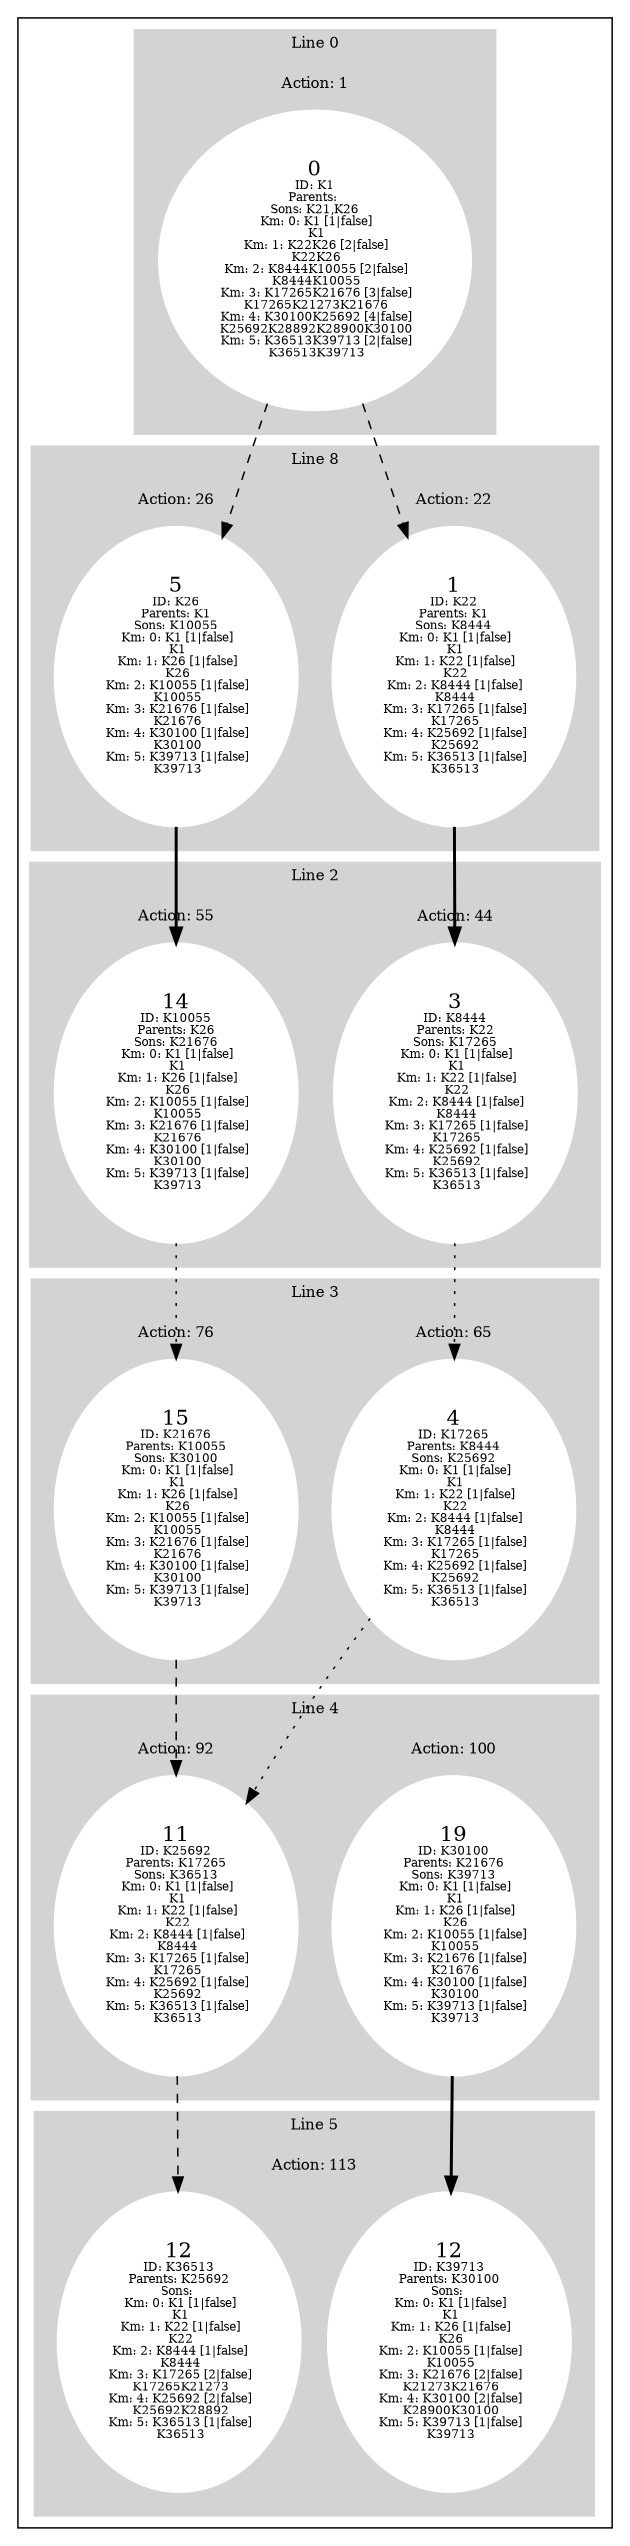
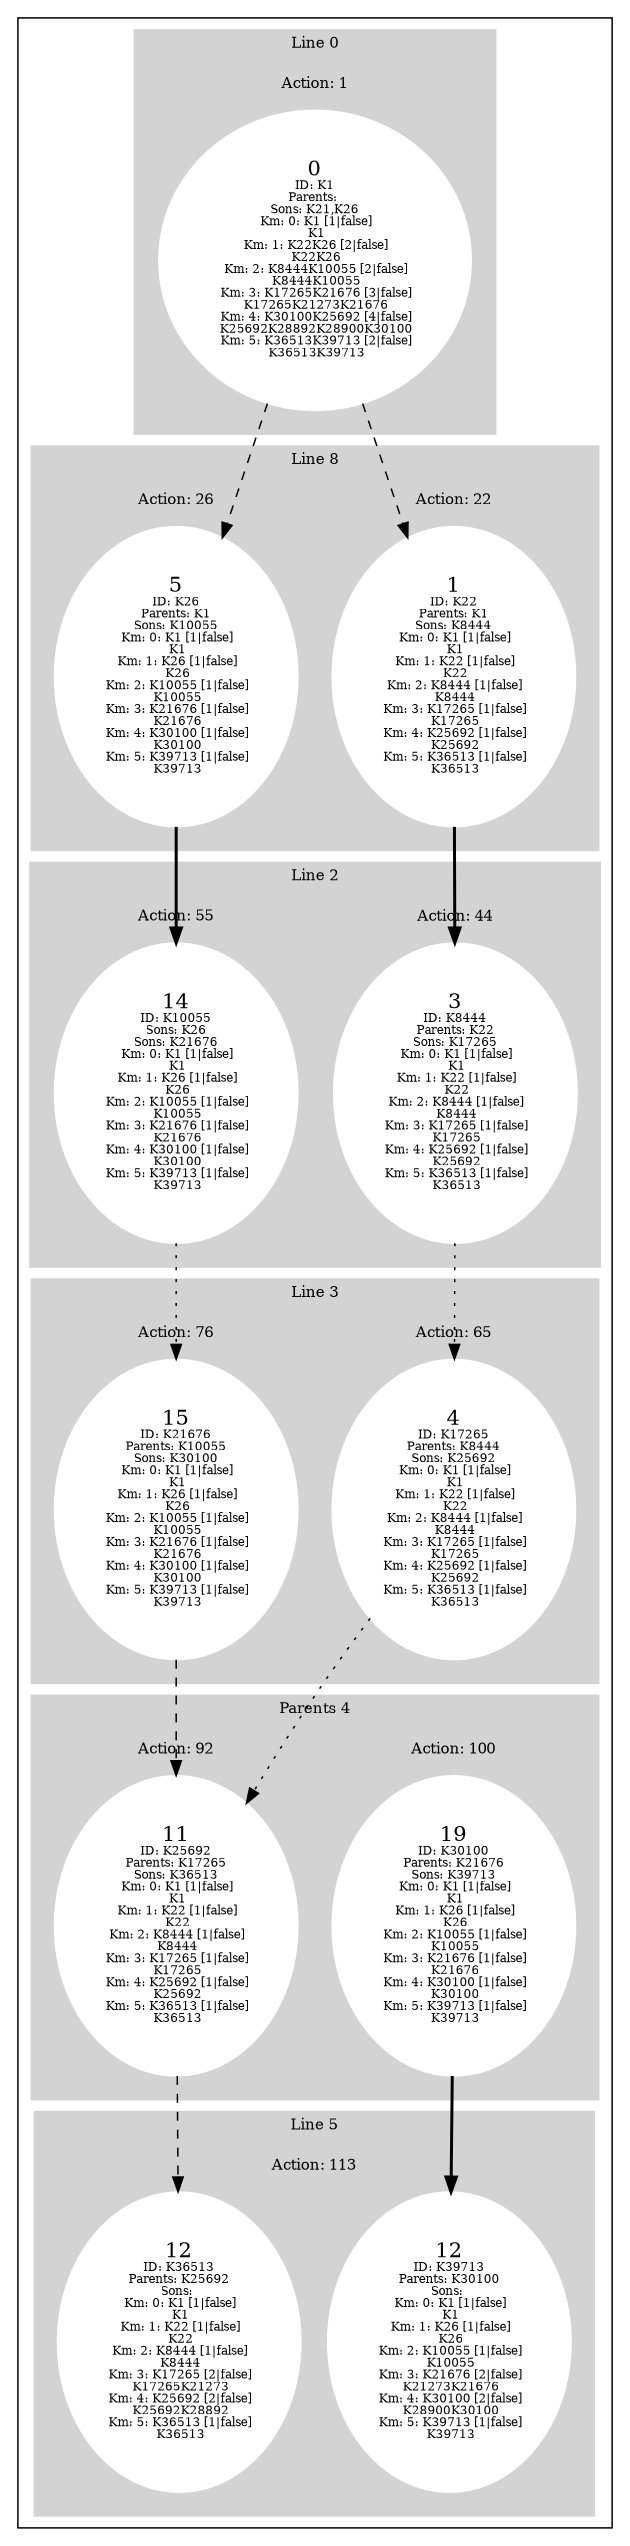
node "14": text "Parents: K26" -> "Sons: K26"
cluster "Line 4": label "Line 4" -> "Parents 4"
